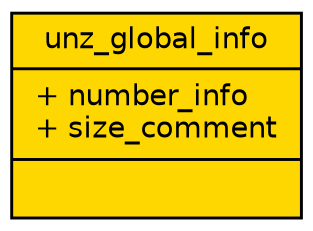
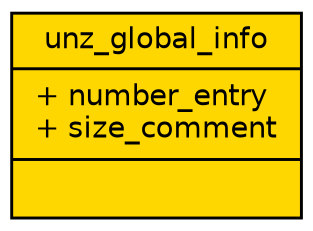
node "unz_global_info": text "+ number_info" -> "+ number_entry"
